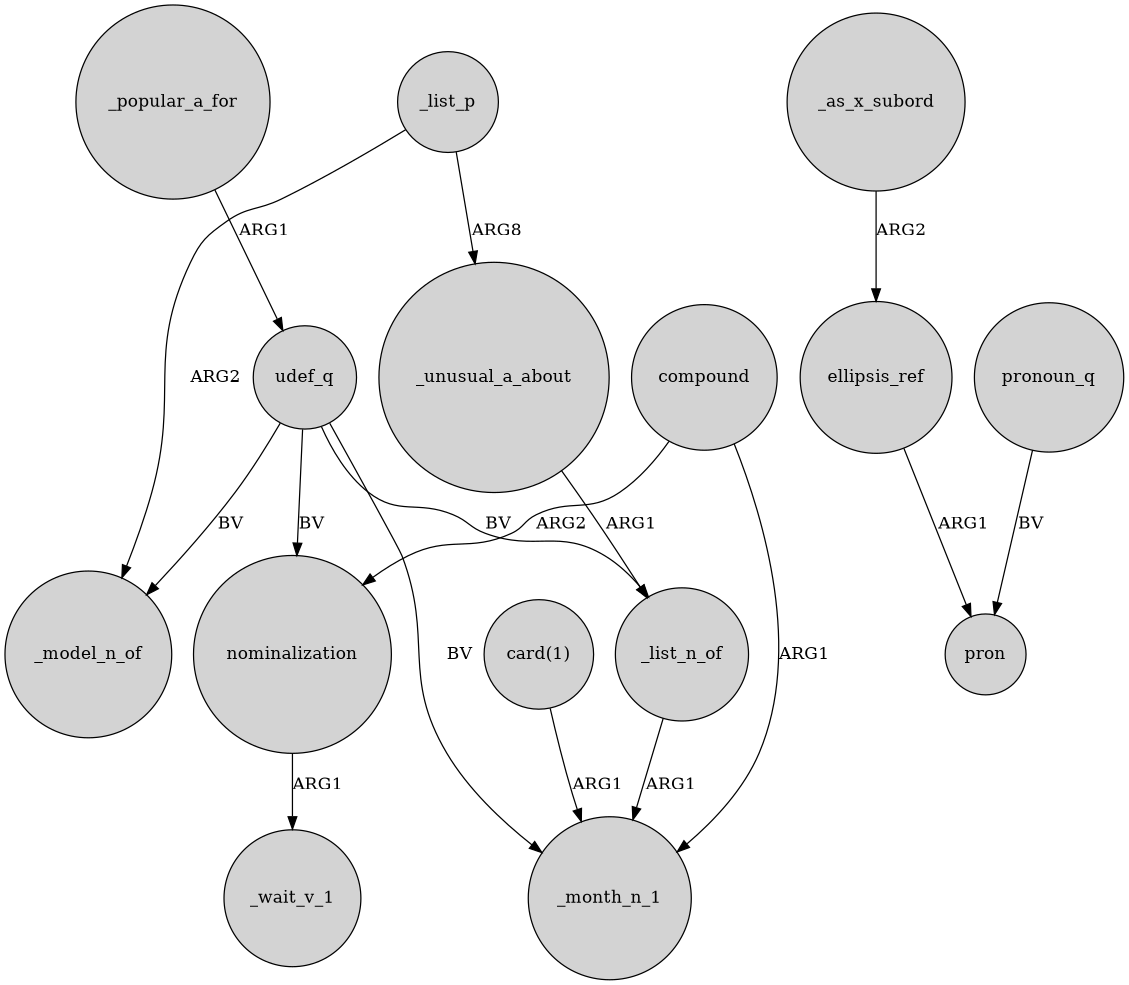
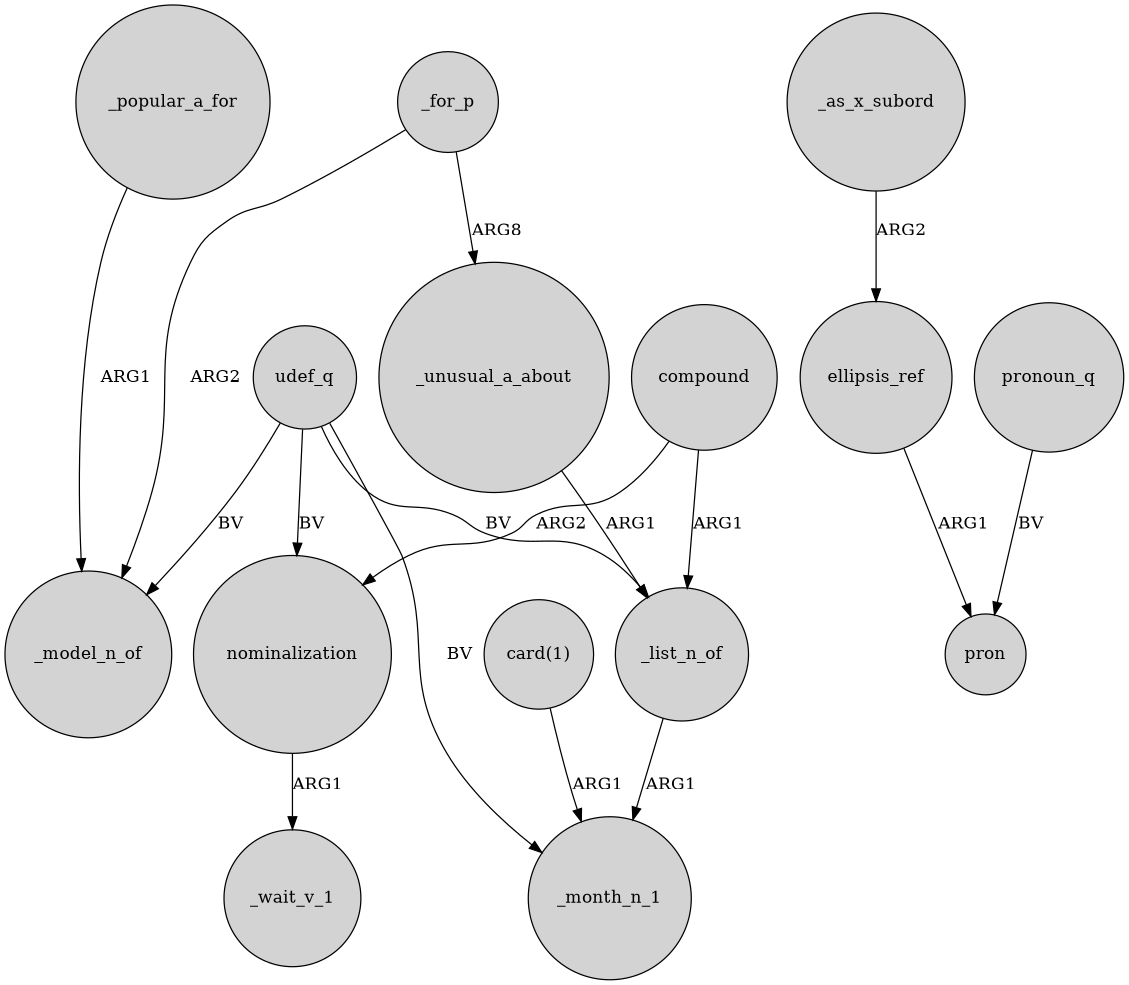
node "_list_p": label "_list_p" -> "_for_p"
edge "_popular_a_for" -> "udef_q": now "_popular_a_for" -> "_model_n_of"
edge "compound" -> "_month_n_1": now "compound" -> "_list_n_of"
